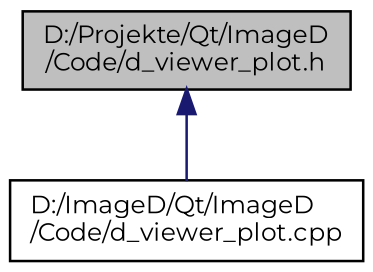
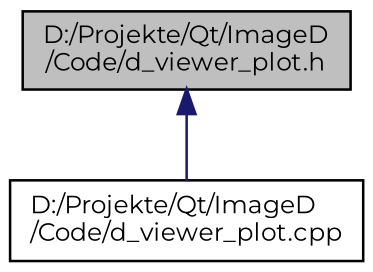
node "D:/ImageD/Qt/ImageD /Code/d_viewer_plot.cpp": label "D:/ImageD/Qt/ImageD /Code/d_viewer_plot.cpp" -> "D:/Projekte/Qt/ImageD /Code/d_viewer_plot.cpp"
